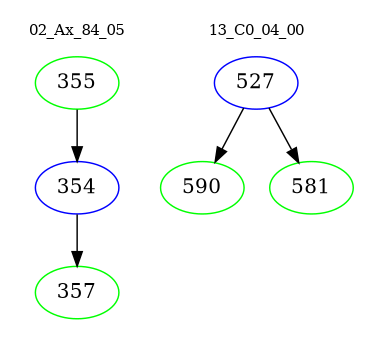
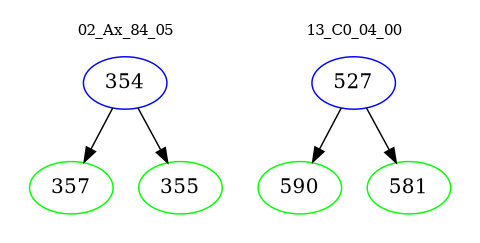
edge "355" -> "354": reversed
